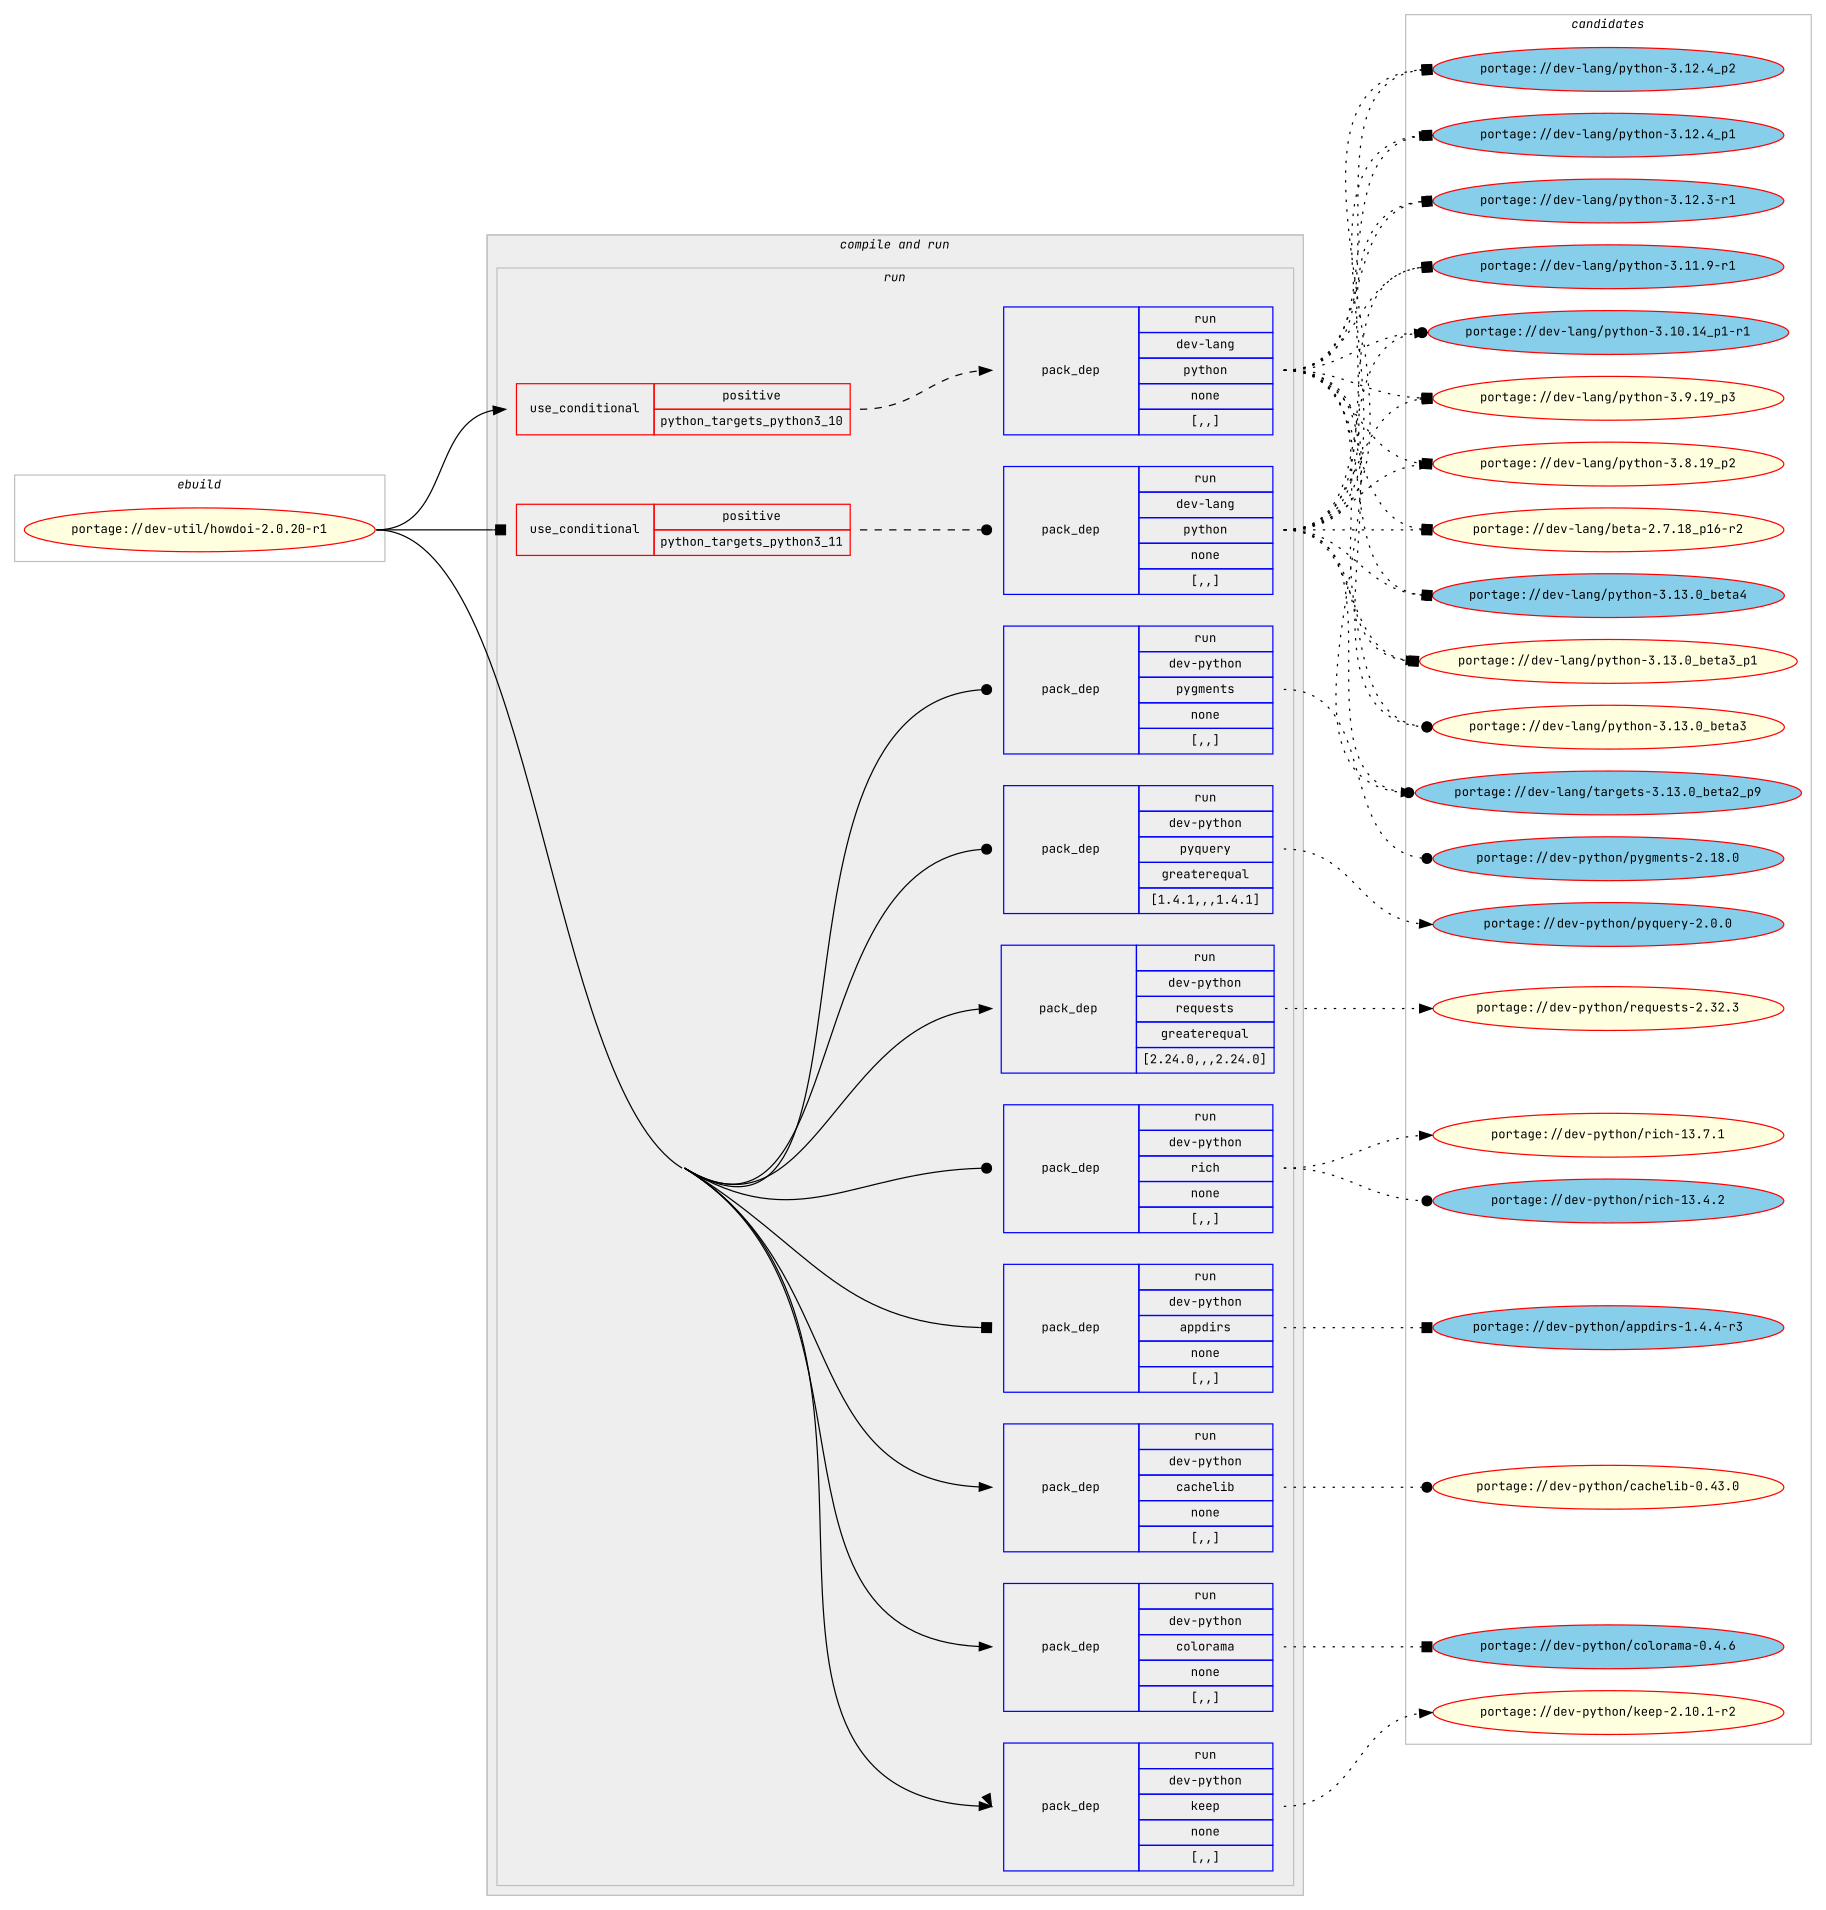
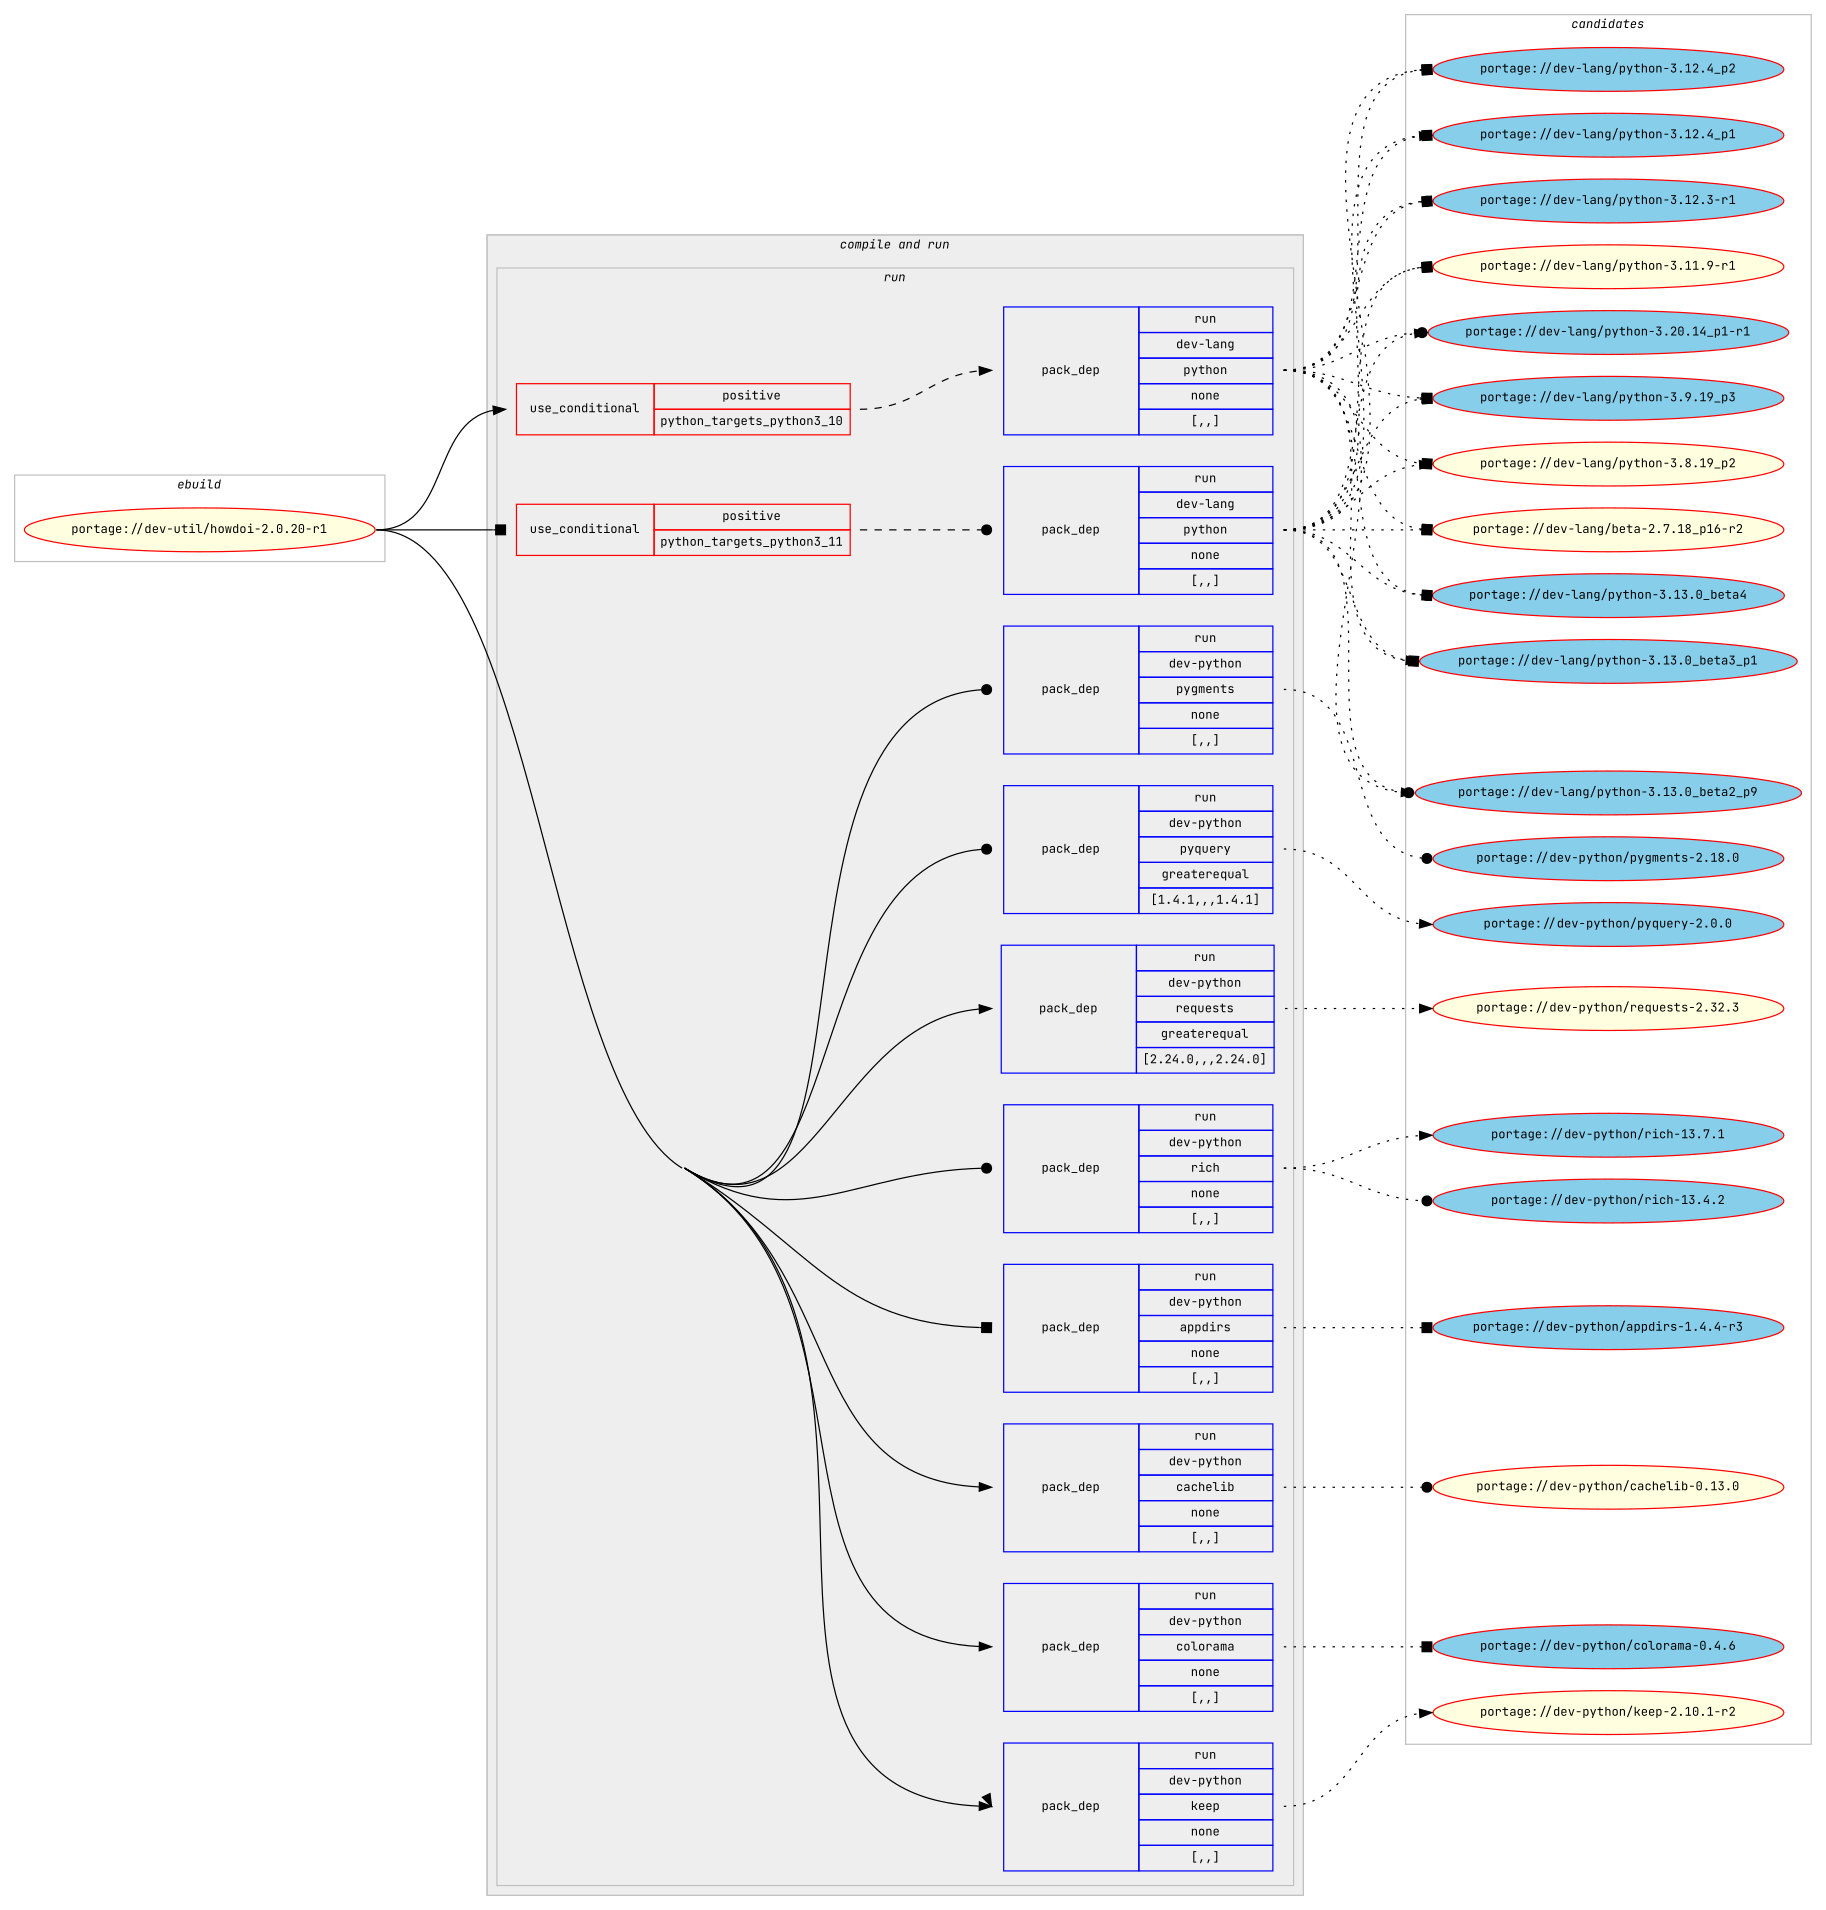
node "portage://dev-lang/python-3.11.9-r1": fillcolor skyblue -> lightyellow
node "portage://dev-lang/python-3.10.14_p1-r1": label "portage://dev-lang/python-3.10.14_p1-r1" -> "portage://dev-lang/python-3.20.14_p1-r1"
node "portage://dev-lang/python-3.9.19_p3": fillcolor lightyellow -> skyblue
node "portage://dev-lang/python-3.13.0_beta3_p1": fillcolor lightyellow -> skyblue
node "portage://dev-lang/python-3.13.0_beta3": removed
node "portage://dev-lang/targets-3.13.0_beta2_p9": label "portage://dev-lang/targets-3.13.0_beta2_p9" -> "portage://dev-lang/python-3.13.0_beta2_p9"
node "portage://dev-python/rich-13.7.1": fillcolor lightyellow -> skyblue
node "portage://dev-python/cachelib-0.43.0": label "portage://dev-python/cachelib-0.43.0" -> "portage://dev-python/cachelib-0.13.0"
